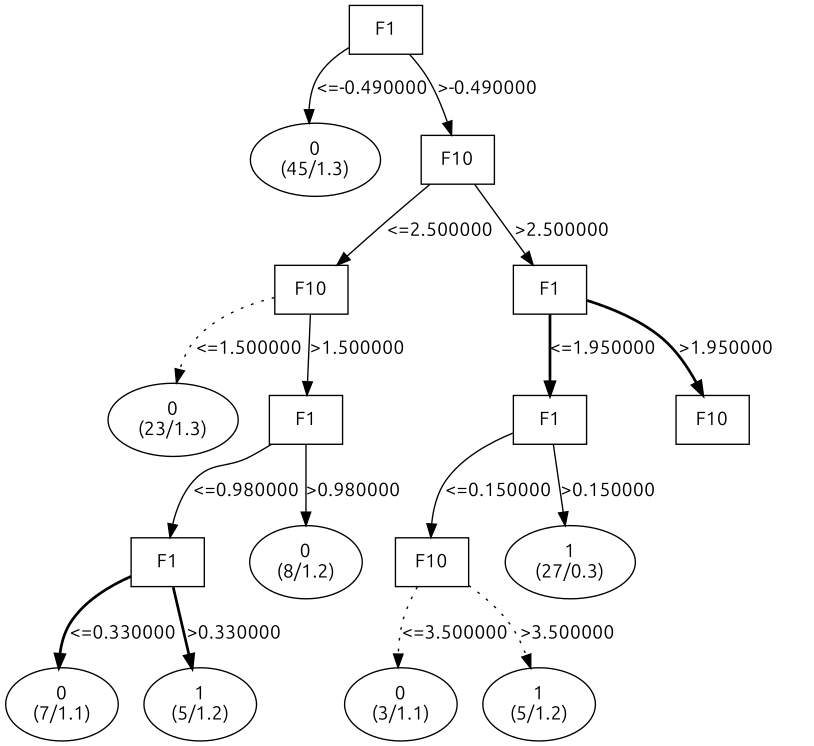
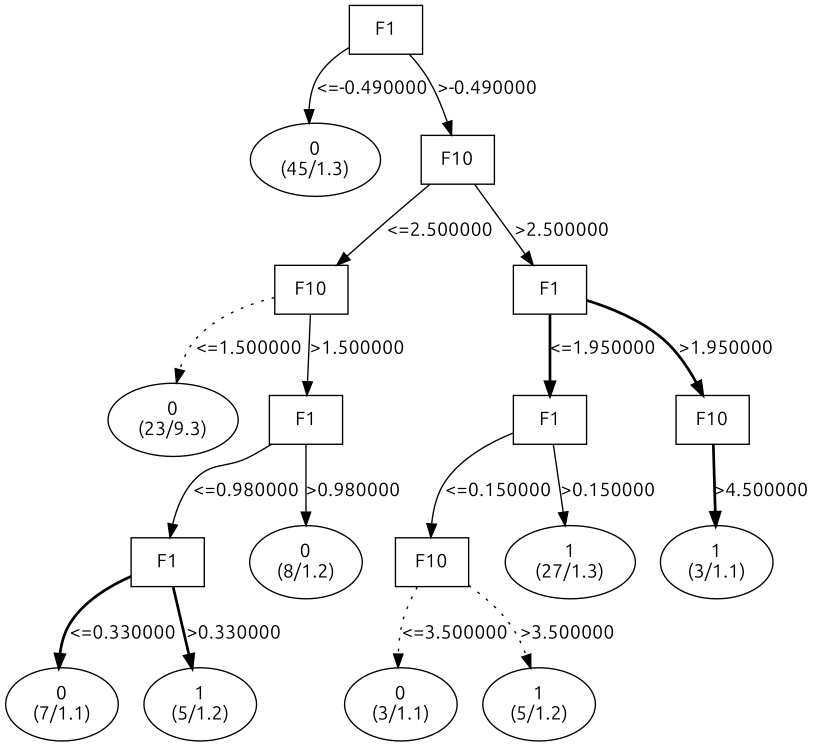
node "0 (23/1.3)": label "0 (23/1.3)" -> "0 (23/9.3)"
node "1 (27/0.3)": label "1 (27/0.3)" -> "1 (27/1.3)"
node "1 (3/1.1)": added
